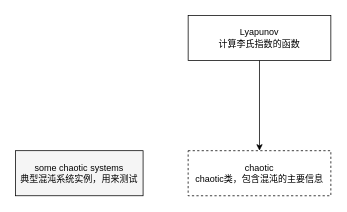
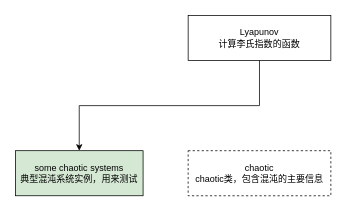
edge "Lyapunov 计算李氏指数的函数" -> "chaotic chaotic类，包含混沌的主要信息": now "Lyapunov 计算李氏指数的函数" -> "some chaotic systems 典型混沌系统实例，用来测试"
node "some chaotic systems 典型混沌系统实例，用来测试": fillcolor #f5f5f5 -> #d5e8d4
